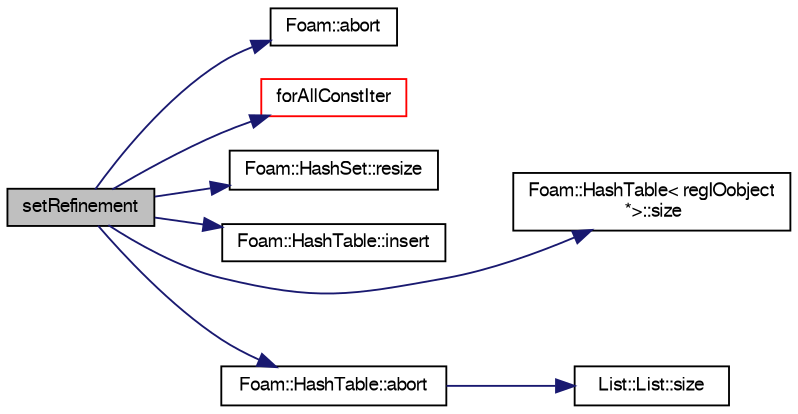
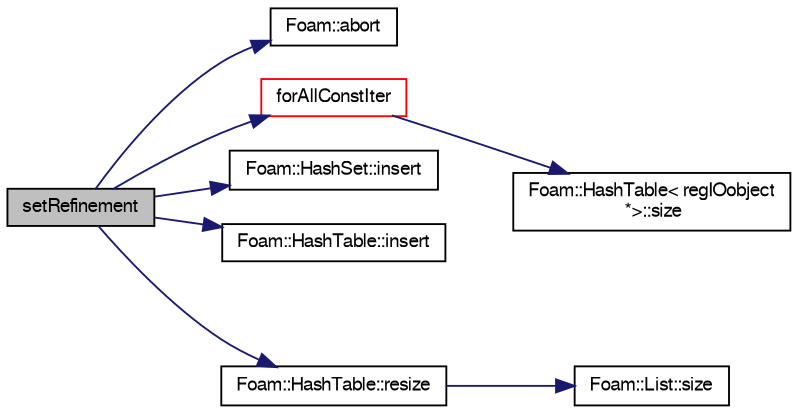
node "Foam::HashSet::resize": label "Foam::HashSet::resize" -> "Foam::HashSet::insert"
edge "setRefinement" -> "Foam::HashTable< regIOobject *>::size": now "forAllConstIter" -> "Foam::HashTable< regIOobject *>::size"
node "Foam::HashTable::abort": label "Foam::HashTable::abort" -> "Foam::HashTable::resize"
node "List::List::size": label "List::List::size" -> "Foam::List::size"
